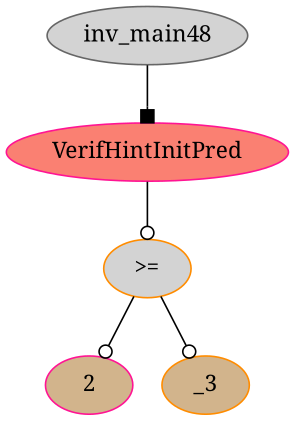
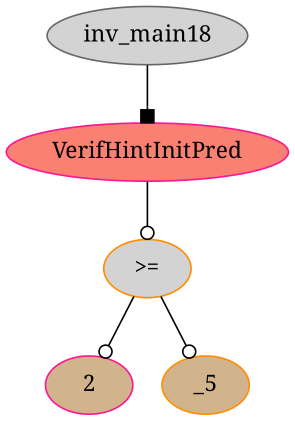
node "inv_main48": label "inv_main48" -> "inv_main18"
node "_3": label "_3" -> "_5"
